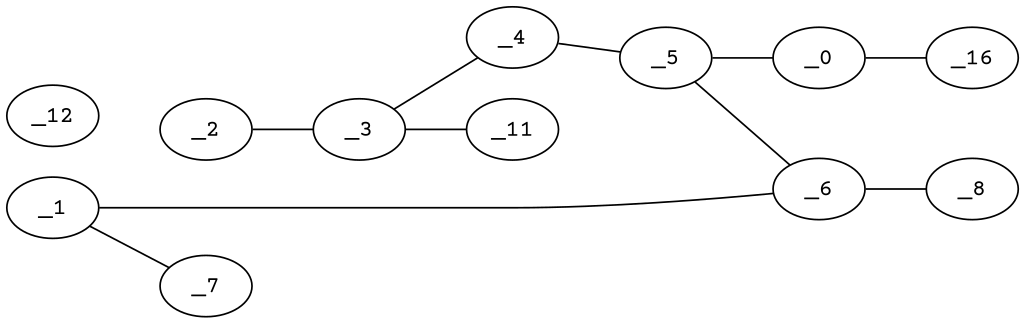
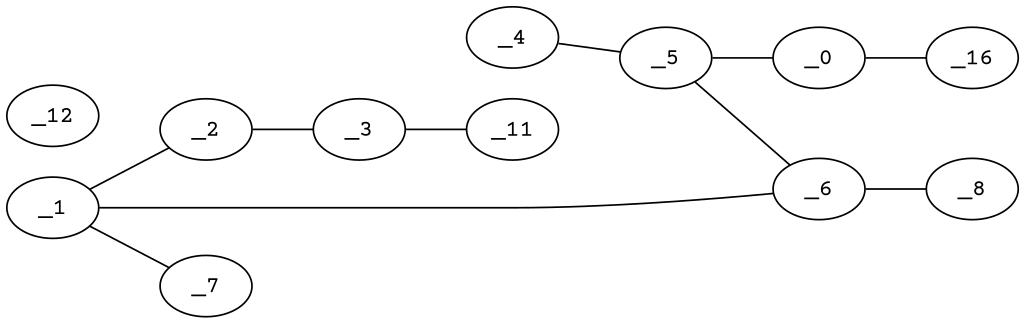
edge "_4" -- "_3": removed
edge "_2" -- "_1": added
